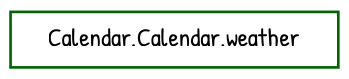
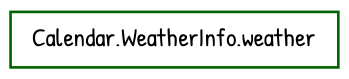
node "Calendar.Calendar.weather": label "Calendar.Calendar.weather" -> "Calendar.WeatherInfo.weather"
